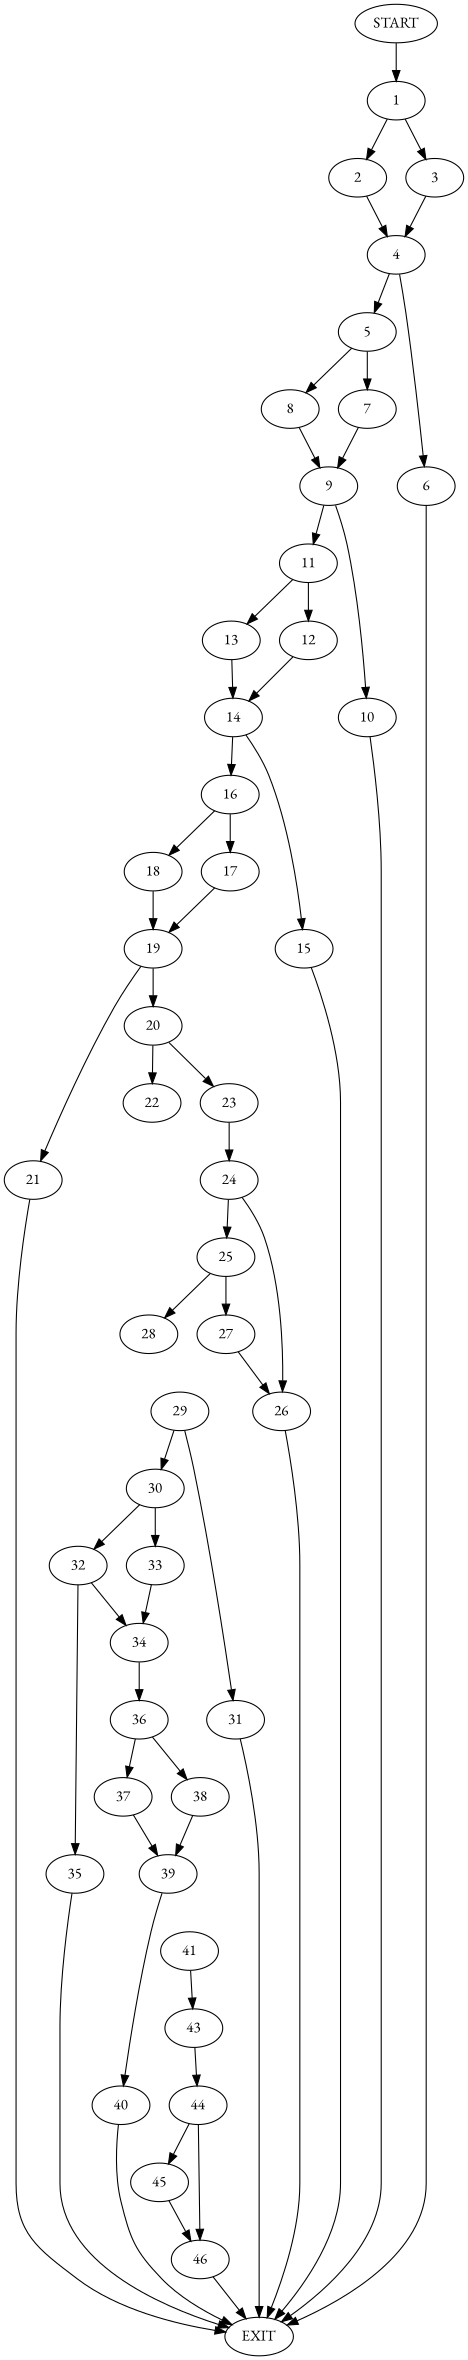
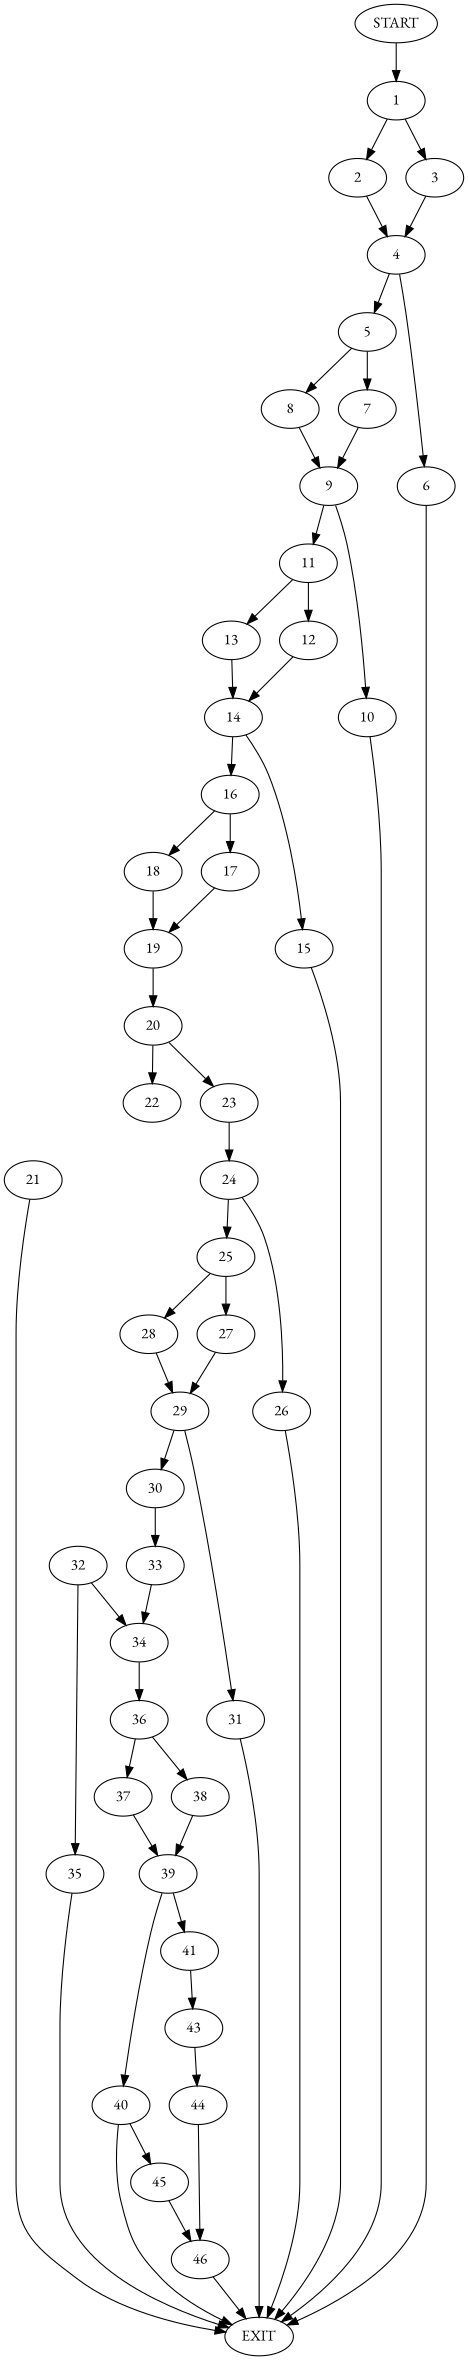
edge "19" -> "21": removed
edge "28" -> "29": added
edge "27" -> "26": now "27" -> "29"
edge "30" -> "32": removed
edge "39" -> "41": added
edge "44" -> "45": now "40" -> "45"
